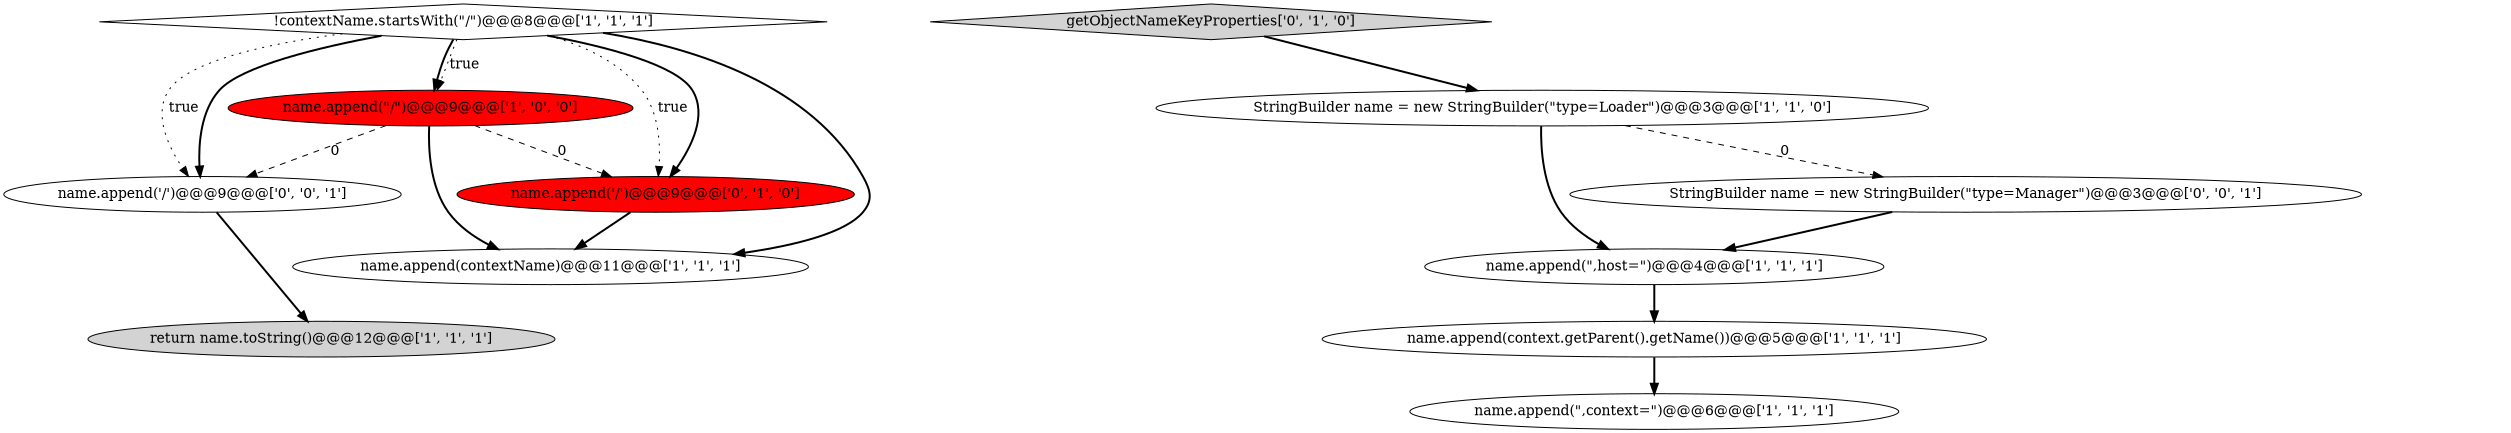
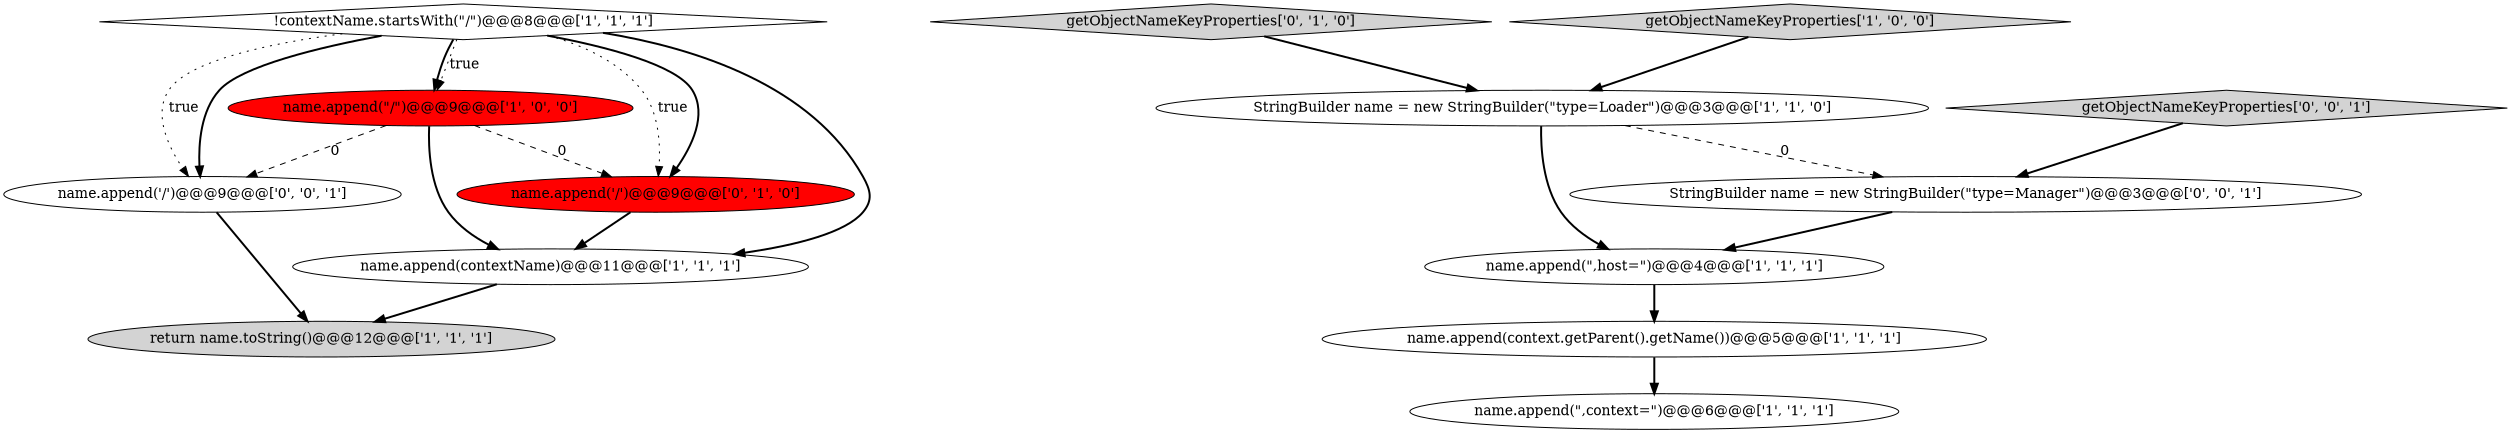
node "getObjectNameKeyProperties['1', '0', '0']": added
node "getObjectNameKeyProperties['0', '0', '1']": added
edge "name.append(contextName)@@@11@@@['1', '1', '1']" -> "return name.toString()@@@12@@@['1', '1', '1']": added
